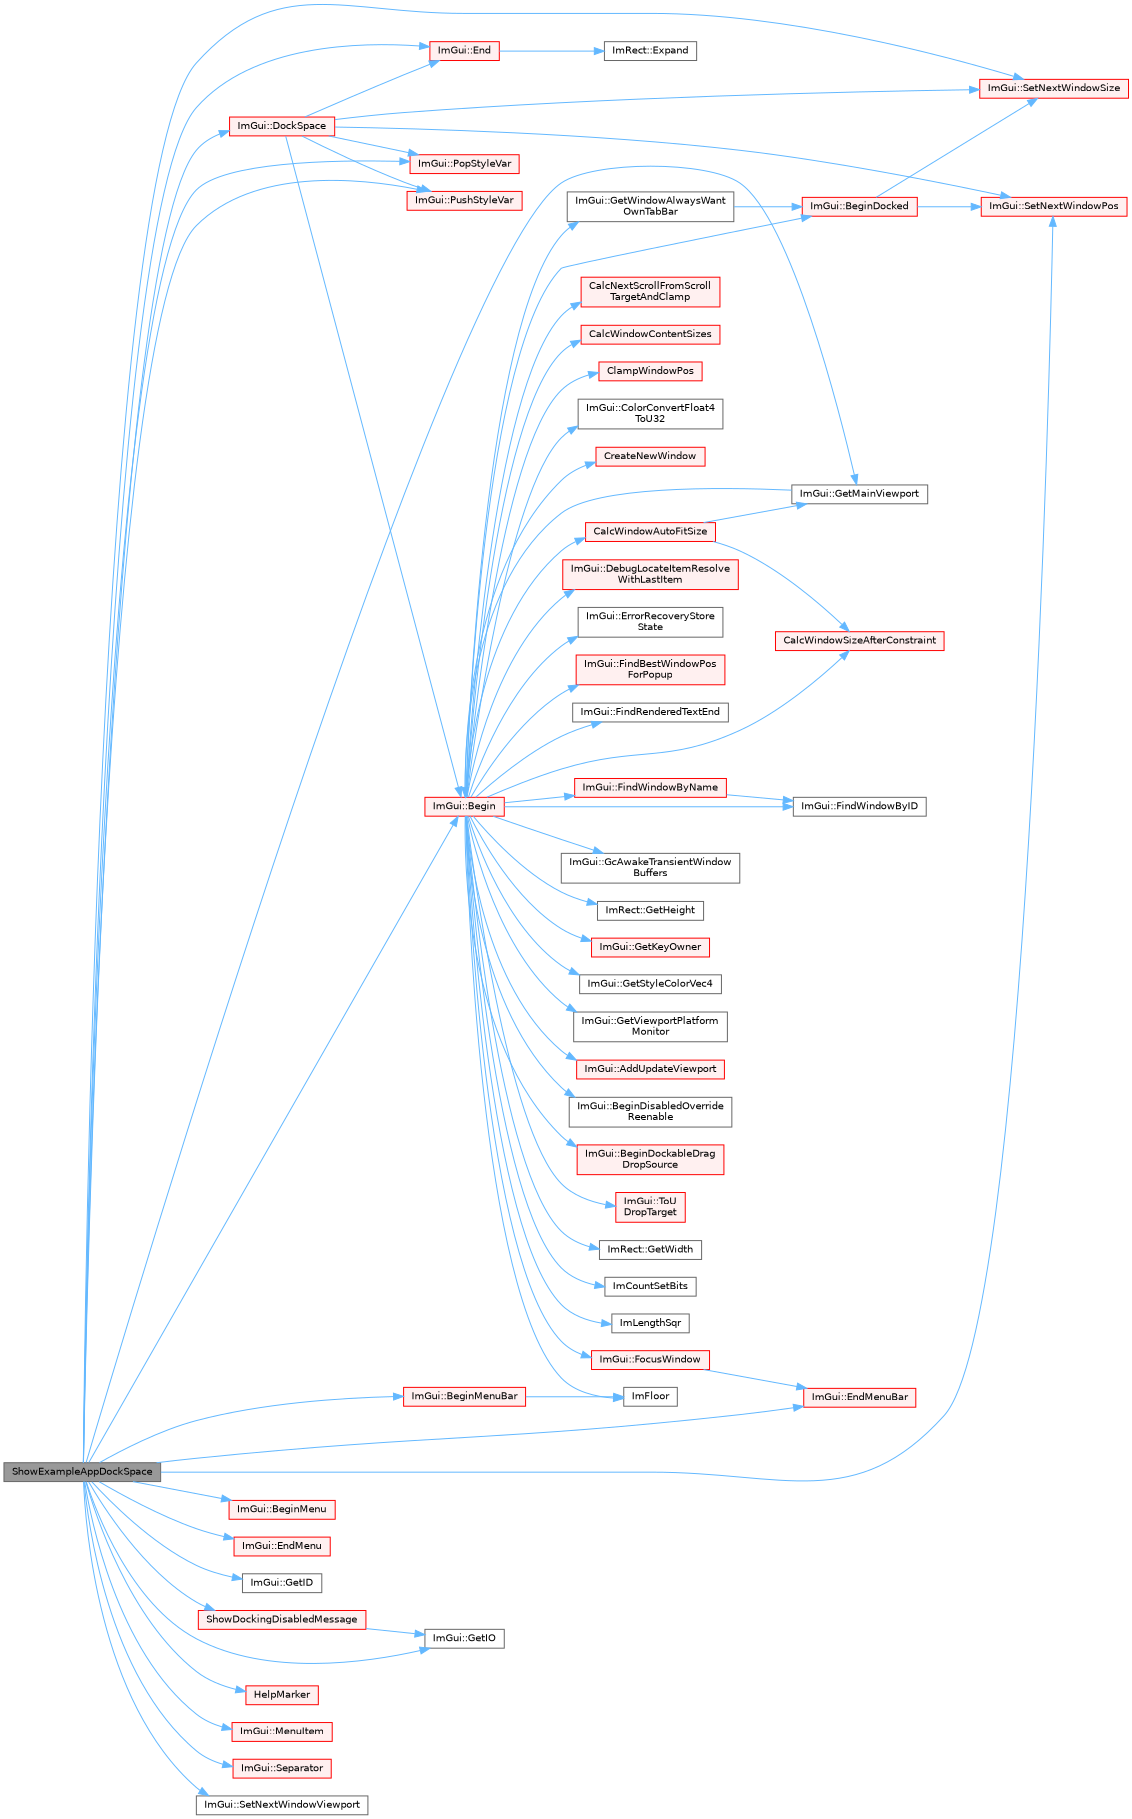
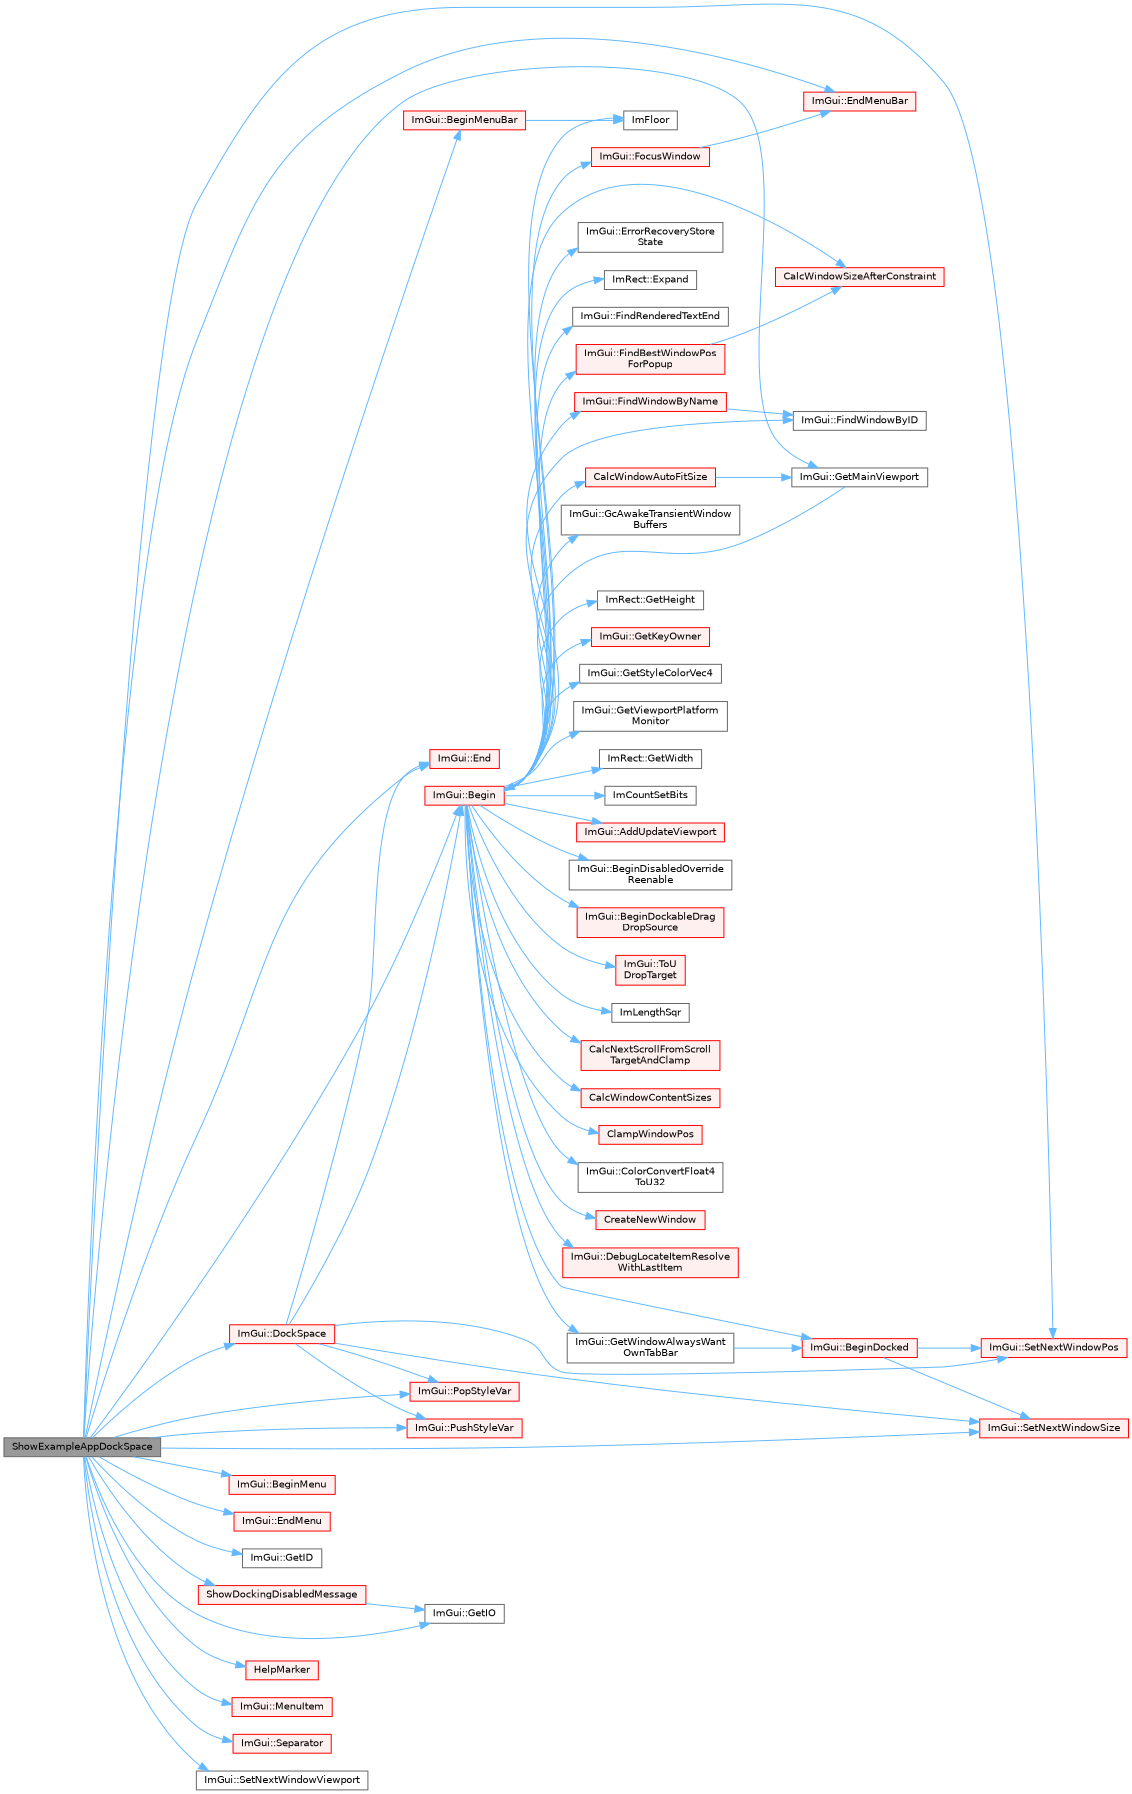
edge "ImGui::End" -> "ImRect::Expand": now "ImGui::Begin" -> "ImRect::Expand"
edge "CalcWindowAutoFitSize" -> "CalcWindowSizeAfterConstraint": now "ImGui::FindBestWindowPos ForPopup" -> "CalcWindowSizeAfterConstraint"
